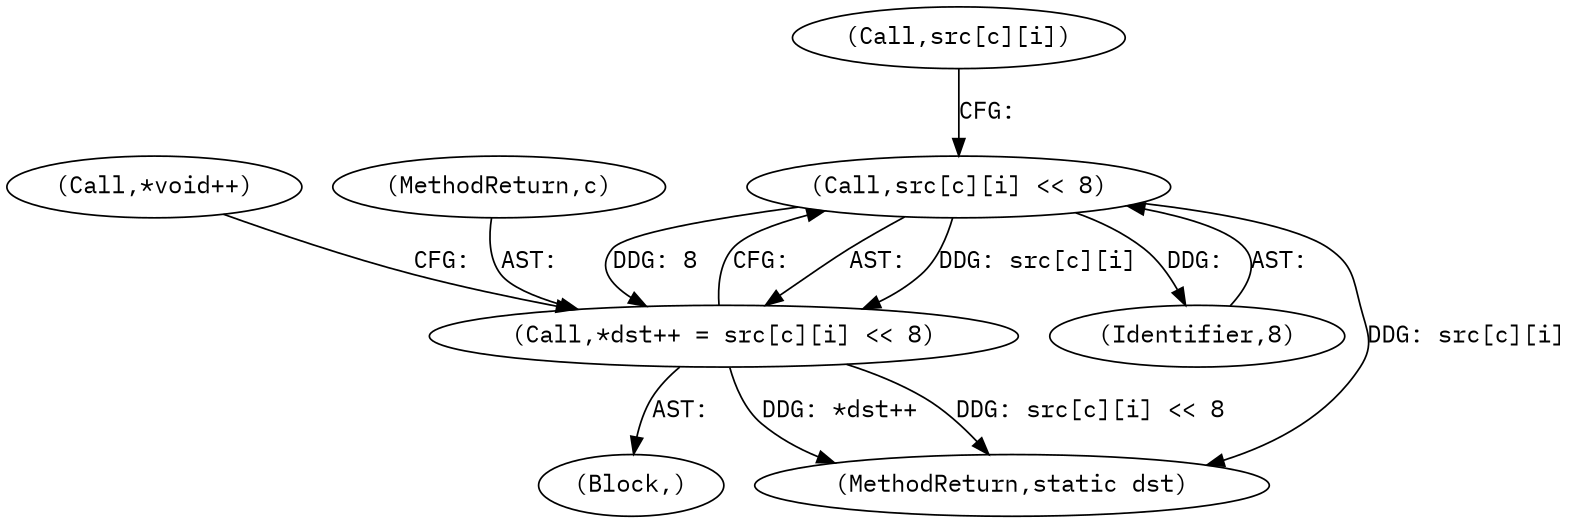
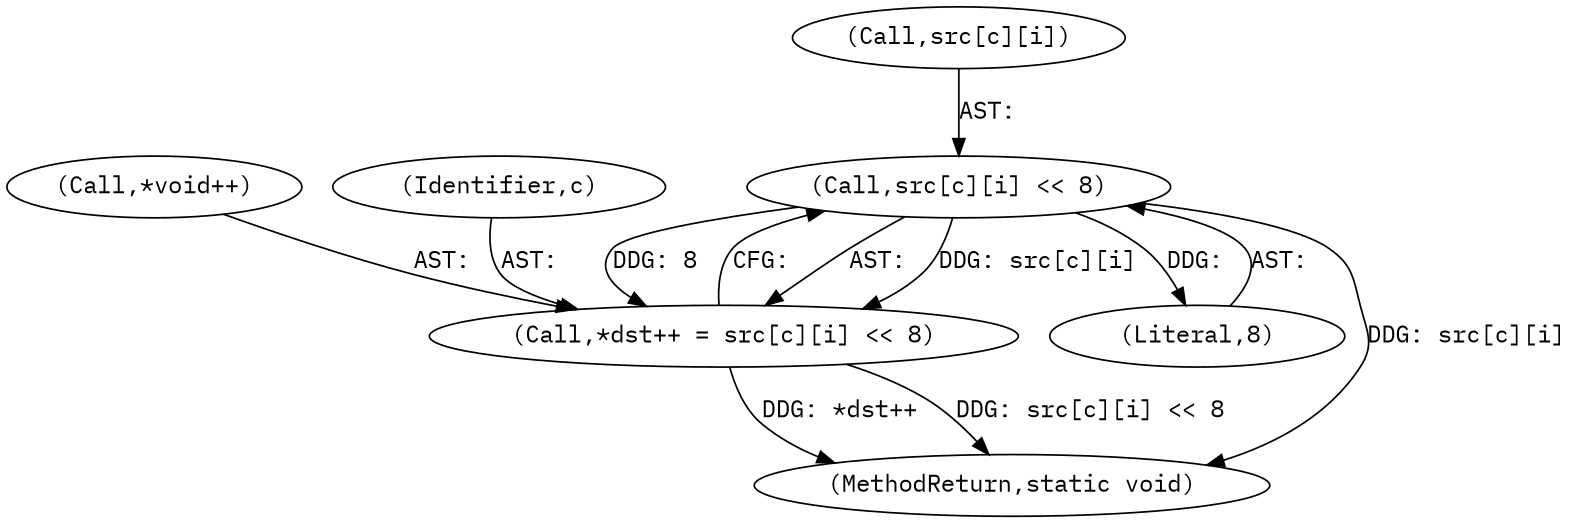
edge "(Call,src[c][i])" -> "(Call,src[c][i] << 8)": label "CFG: " -> "AST: "
node "(MethodReturn,c)": label "(MethodReturn,c)" -> "(Identifier,c)"
edge "(Call,*void++)" -> "(Call,*dst++ = src[c][i] << 8)": label "CFG: " -> "AST: "
node "(Identifier,8)": label "(Identifier,8)" -> "(Literal,8)"
node "(Block,)": removed
node "(MethodReturn,static dst)": label "(MethodReturn,static dst)" -> "(MethodReturn,static void)"
